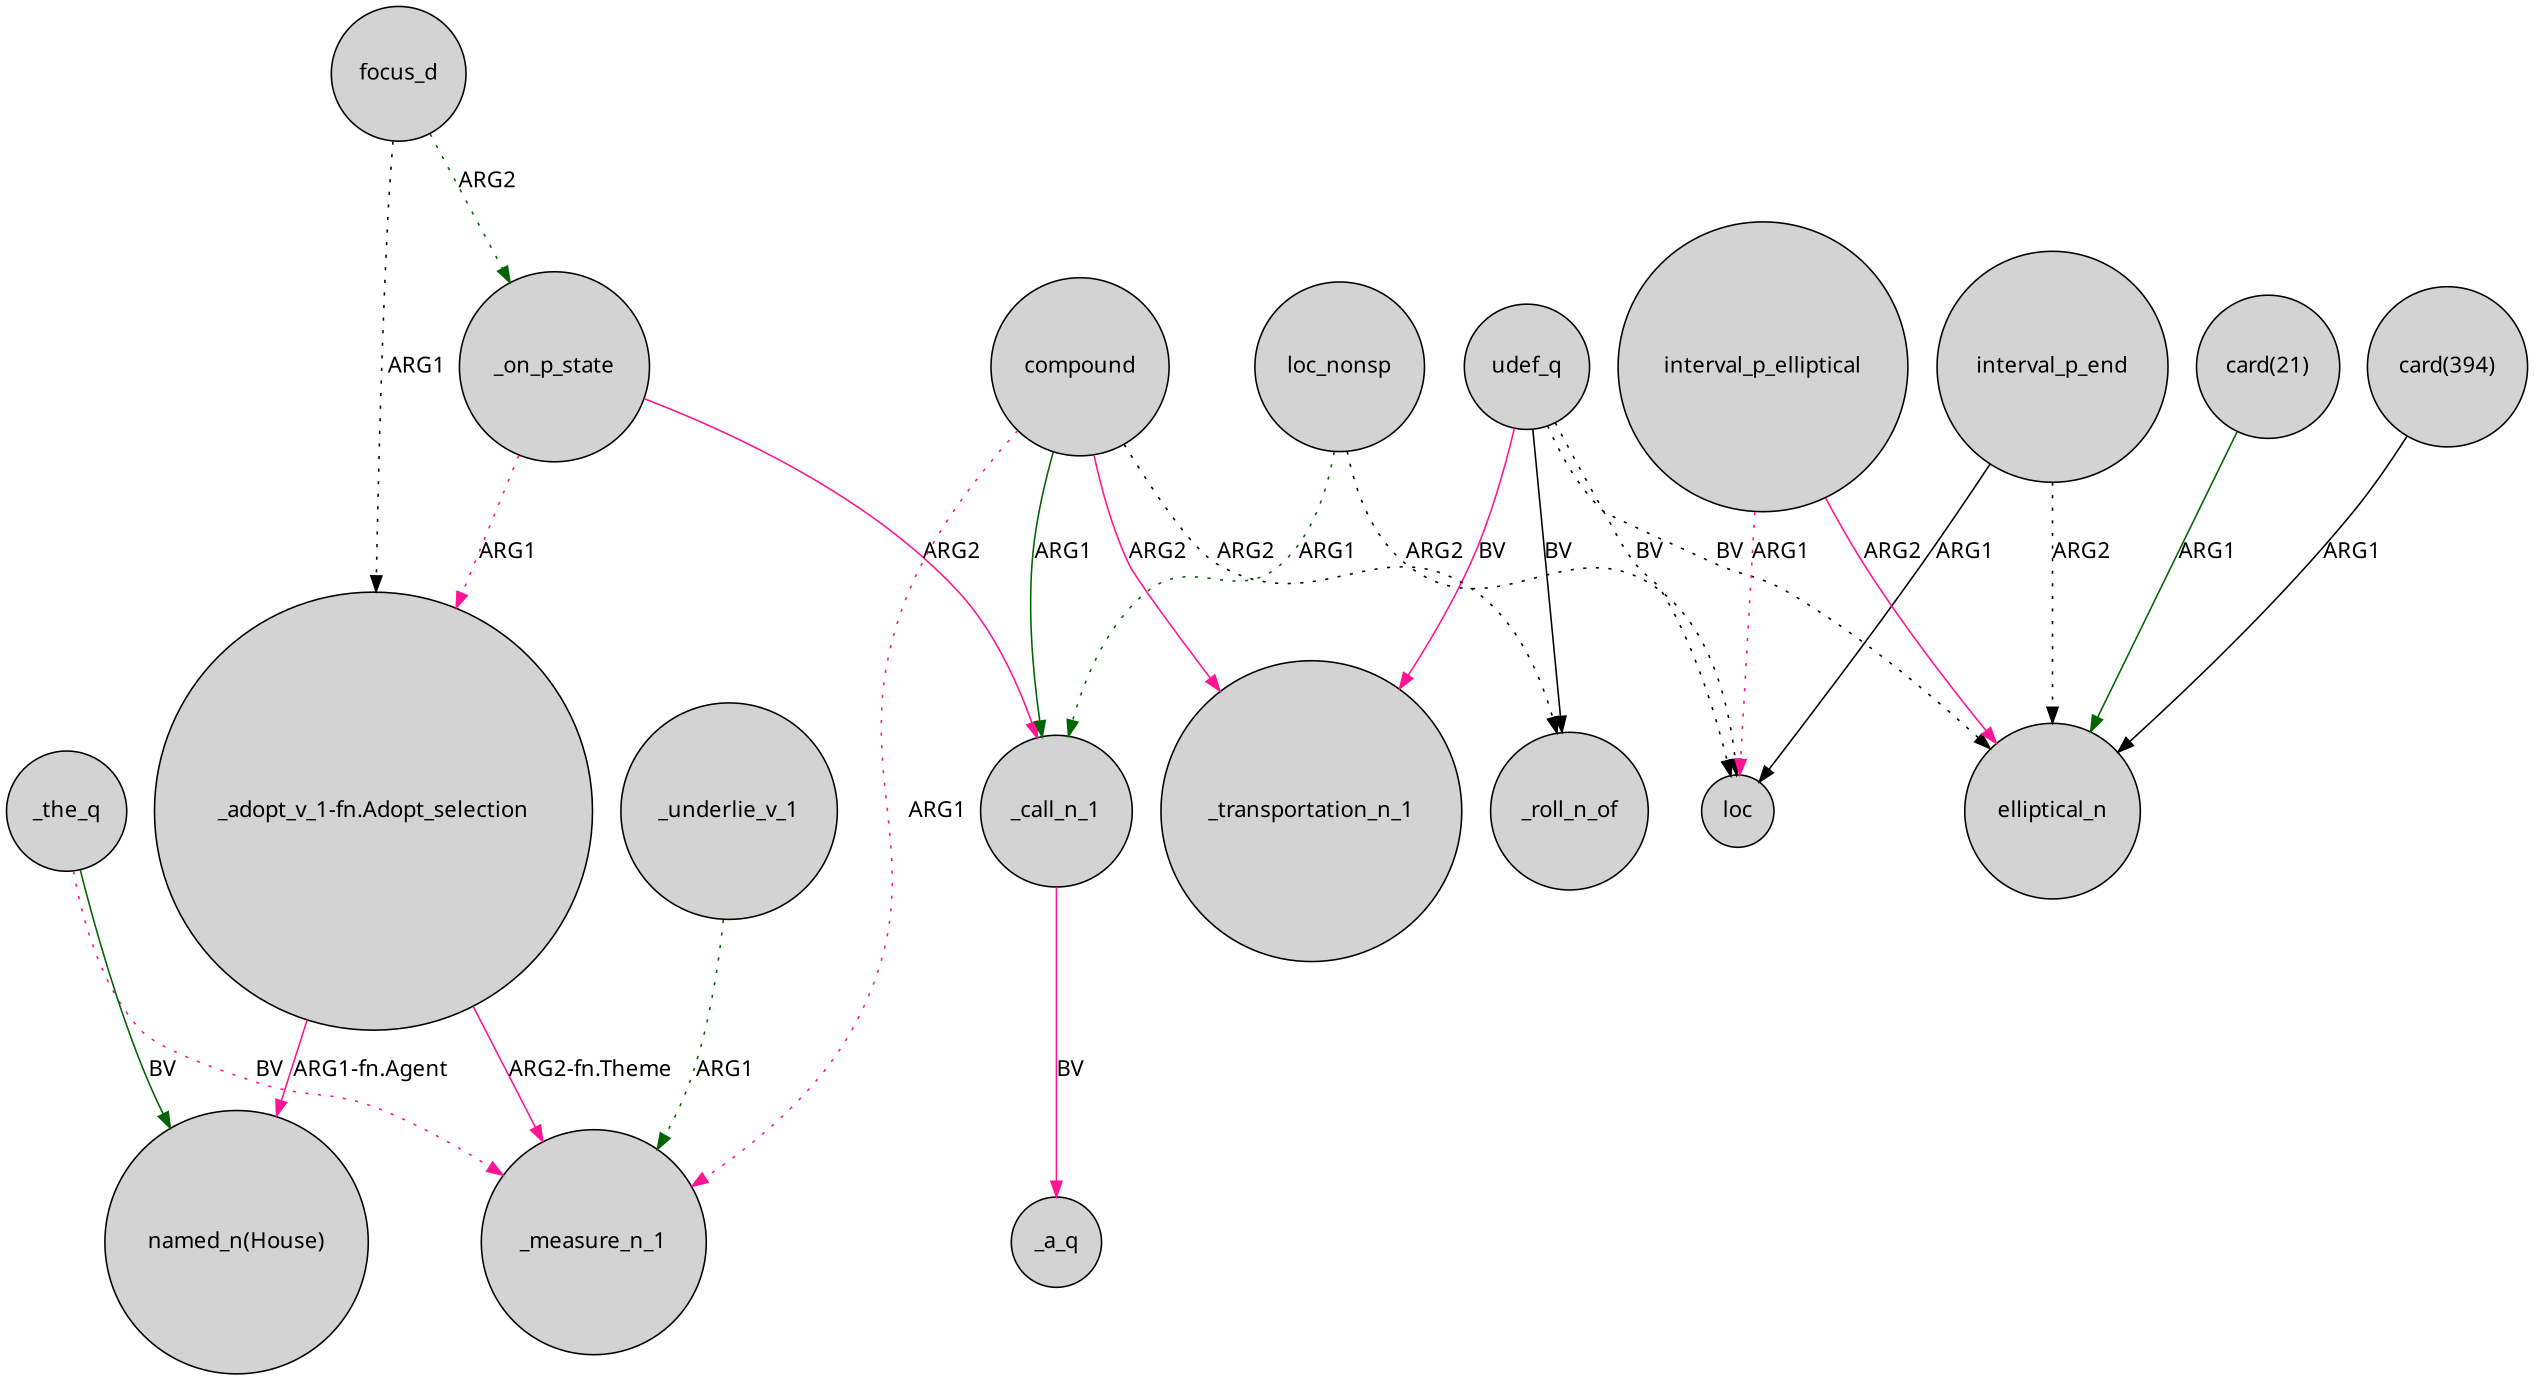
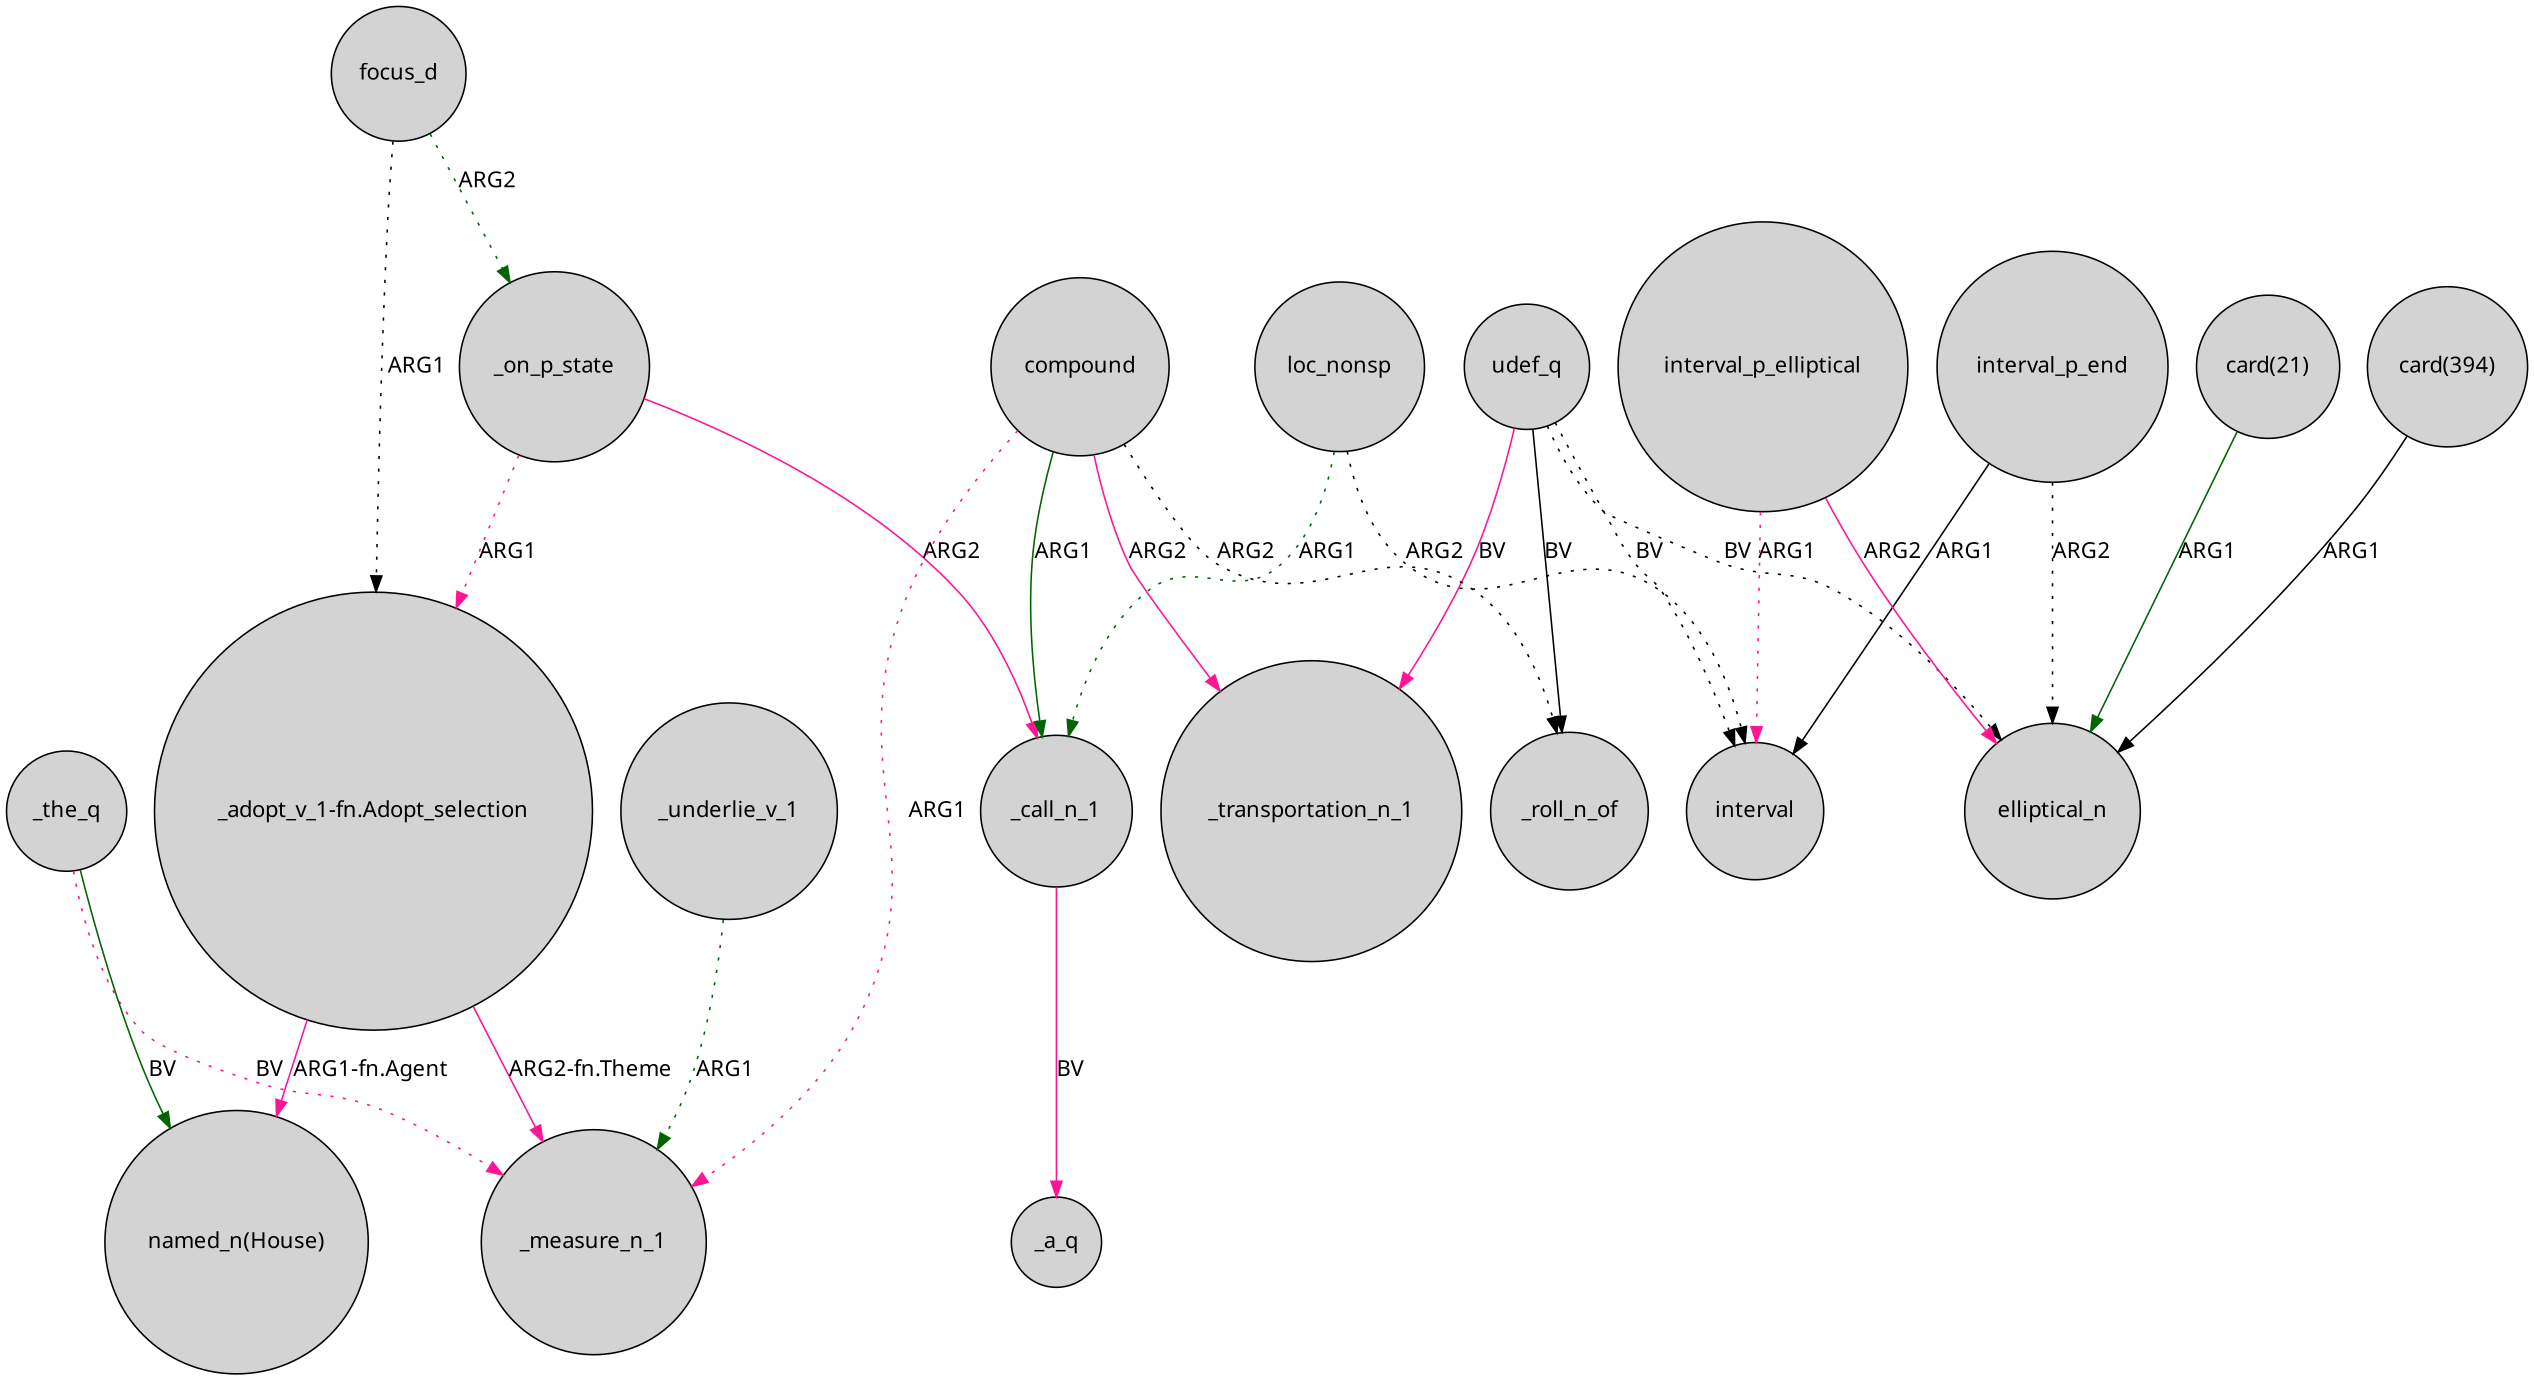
node "loc": label "loc" -> "interval"
